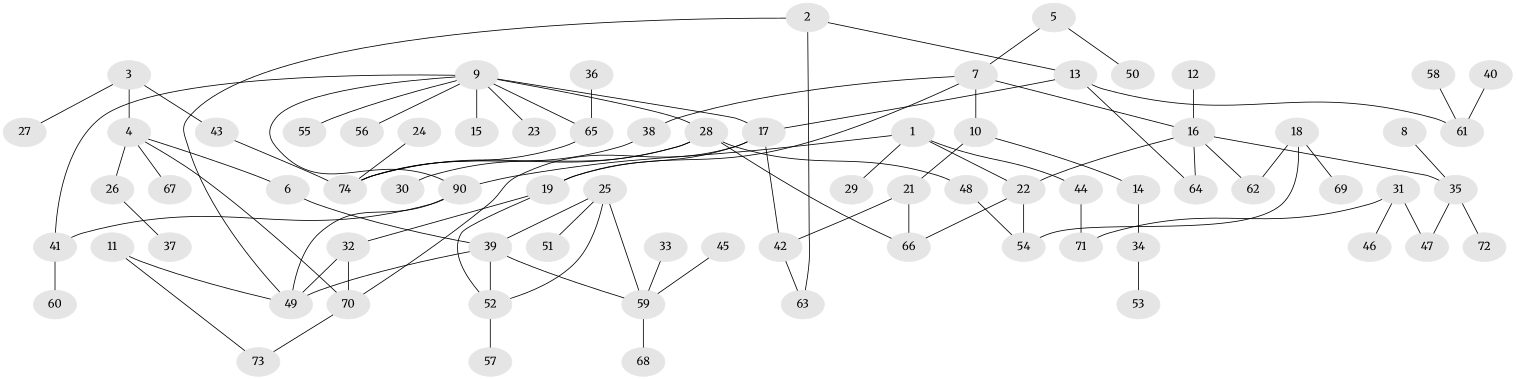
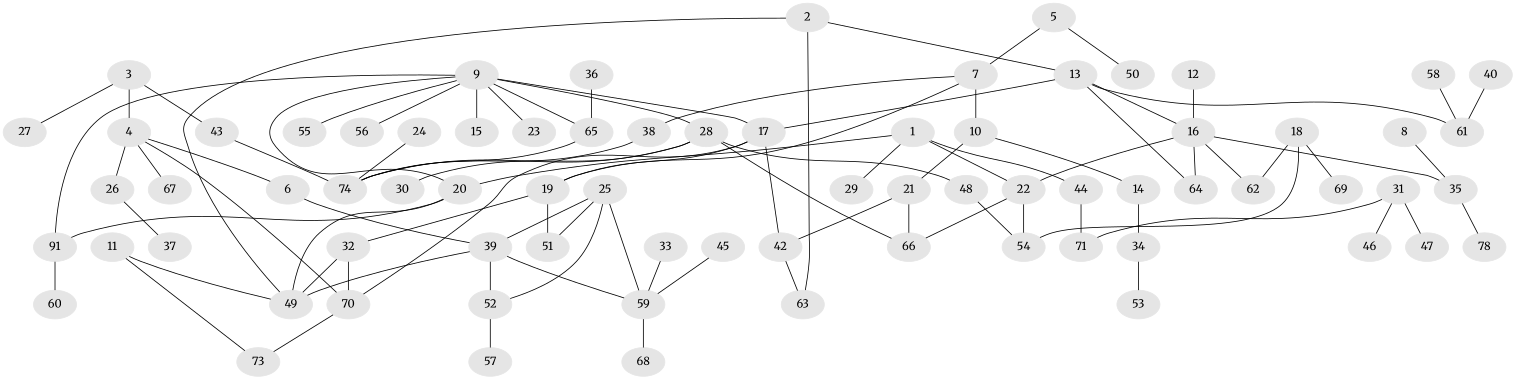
edge "7" -- "16": now "13" -- "16"
node "90": label "90" -> "20"
edge "35" -- "47": removed
edge "19" -- "52": now "19" -- "51"
node "41": label "41" -> "91"
node "72": label "72" -> "78"
